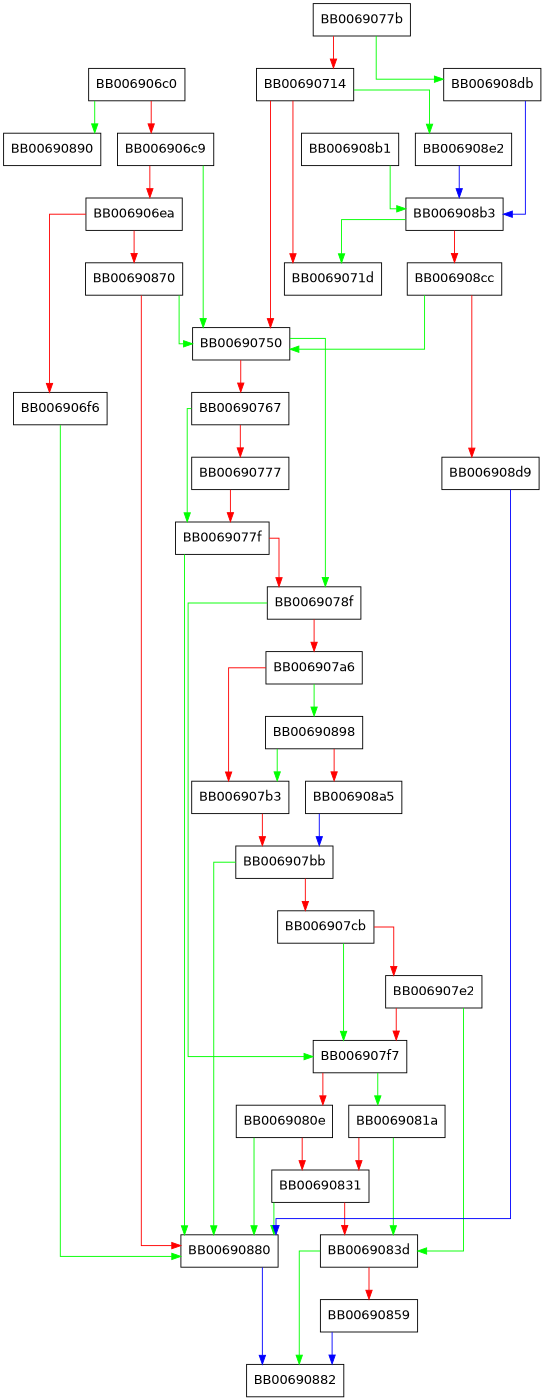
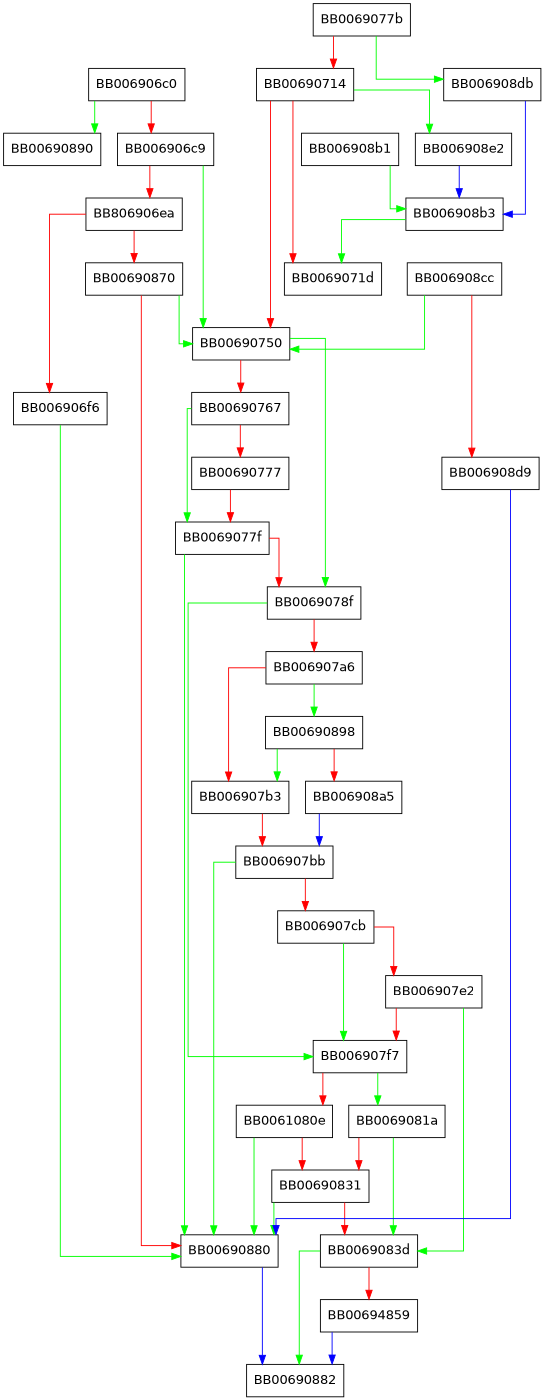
node "BB006906ea": label "BB006906ea" -> "BB806906ea"
edge "BB006908b3" -> "BB006908cc": removed
node "BB0069080e": label "BB0069080e" -> "BB0061080e"
node "BB00690859": label "BB00690859" -> "BB00694859"
